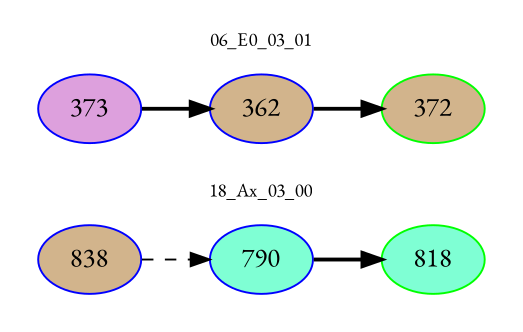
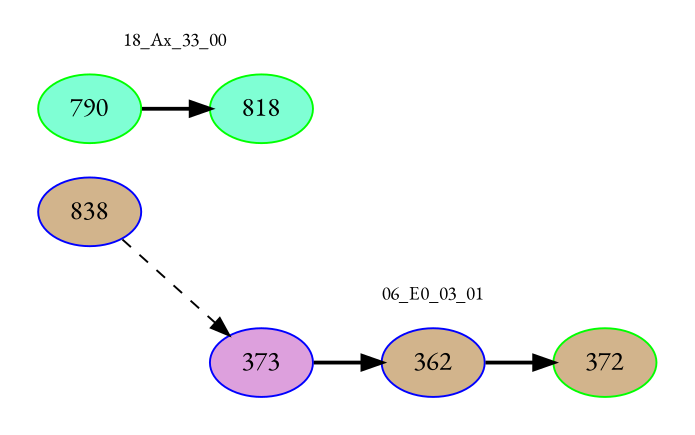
cluster "18_Ax_03_00": label "18_Ax_03_00" -> "18_Ax_33_00"
edge "838" -> "790": now "838" -> "373"
node "790": color blue -> green
